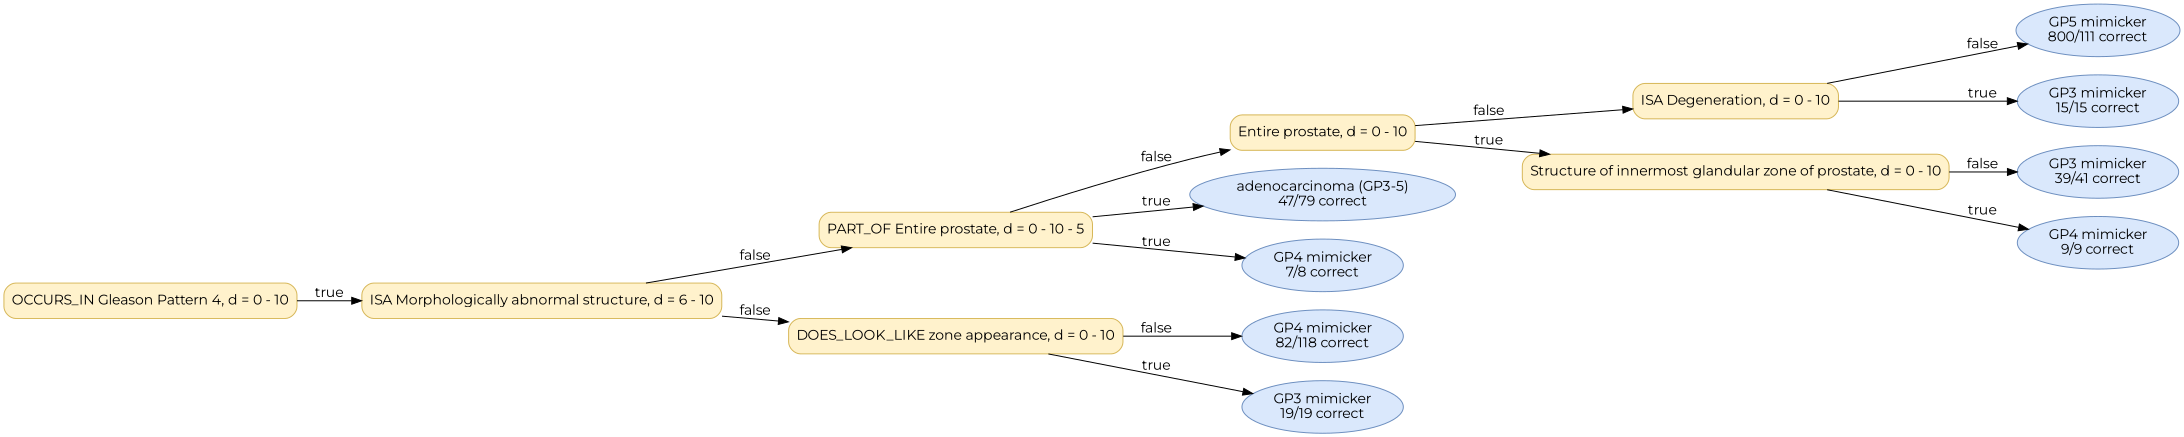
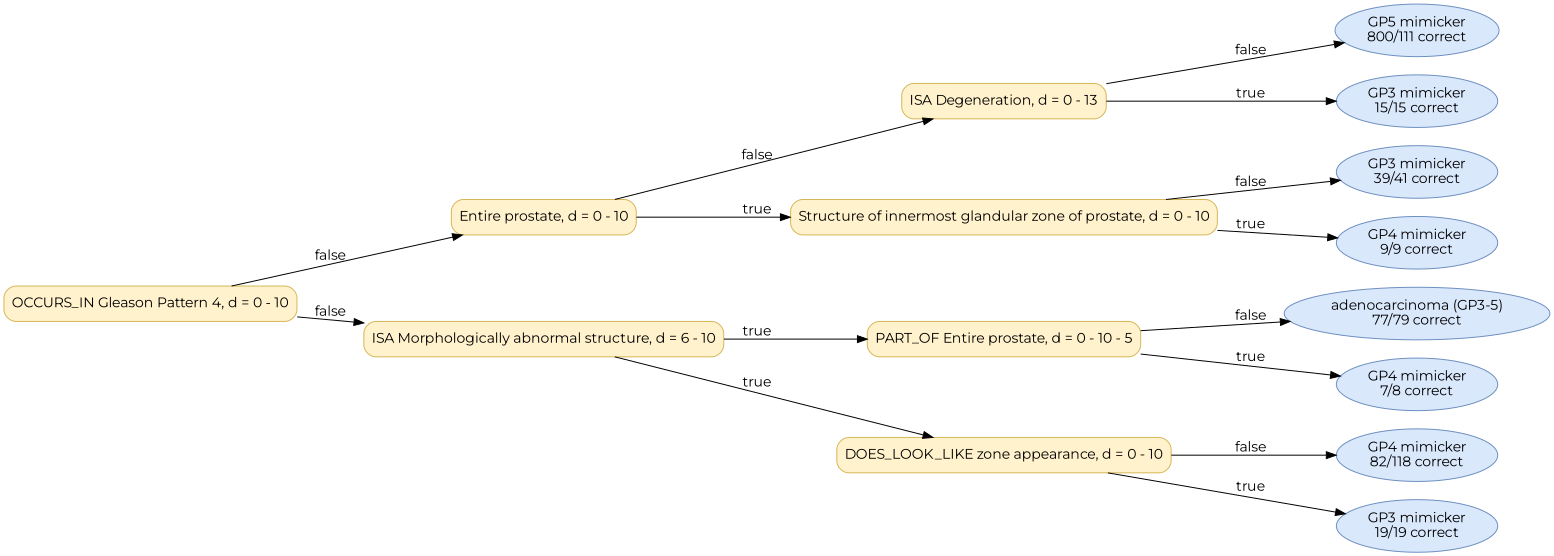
node "ISA Degeneration, d = 0 - 10": label "ISA Degeneration, d = 0 - 10" -> "ISA Degeneration, d = 0 - 13"
edge "PART_OF Entire prostate, d = 0 - 10 - 5" -> "Entire prostate, d = 0 - 10": now "OCCURS_IN Gleason Pattern 4, d = 0 - 10" -> "Entire prostate, d = 0 - 10"
node "adenocarcinoma (GP3-5)": text "47/79 correct" -> "77/79 correct"
edge "PART_OF Entire prostate, d = 0 - 10 - 5" -> "adenocarcinoma (GP3-5)": label "true" -> "false"
edge "ISA Morphologically abnormal structure, d = 6 - 10" -> "PART_OF Entire prostate, d = 0 - 10 - 5": label "false" -> "true"
edge "OCCURS_IN Gleason Pattern 4, d = 0 - 10" -> "ISA Morphologically abnormal structure, d = 6 - 10": label "true" -> "false"
edge "ISA Morphologically abnormal structure, d = 6 - 10" -> "DOES_LOOK_LIKE zone appearance, d = 0 - 10": label "false" -> "true"
